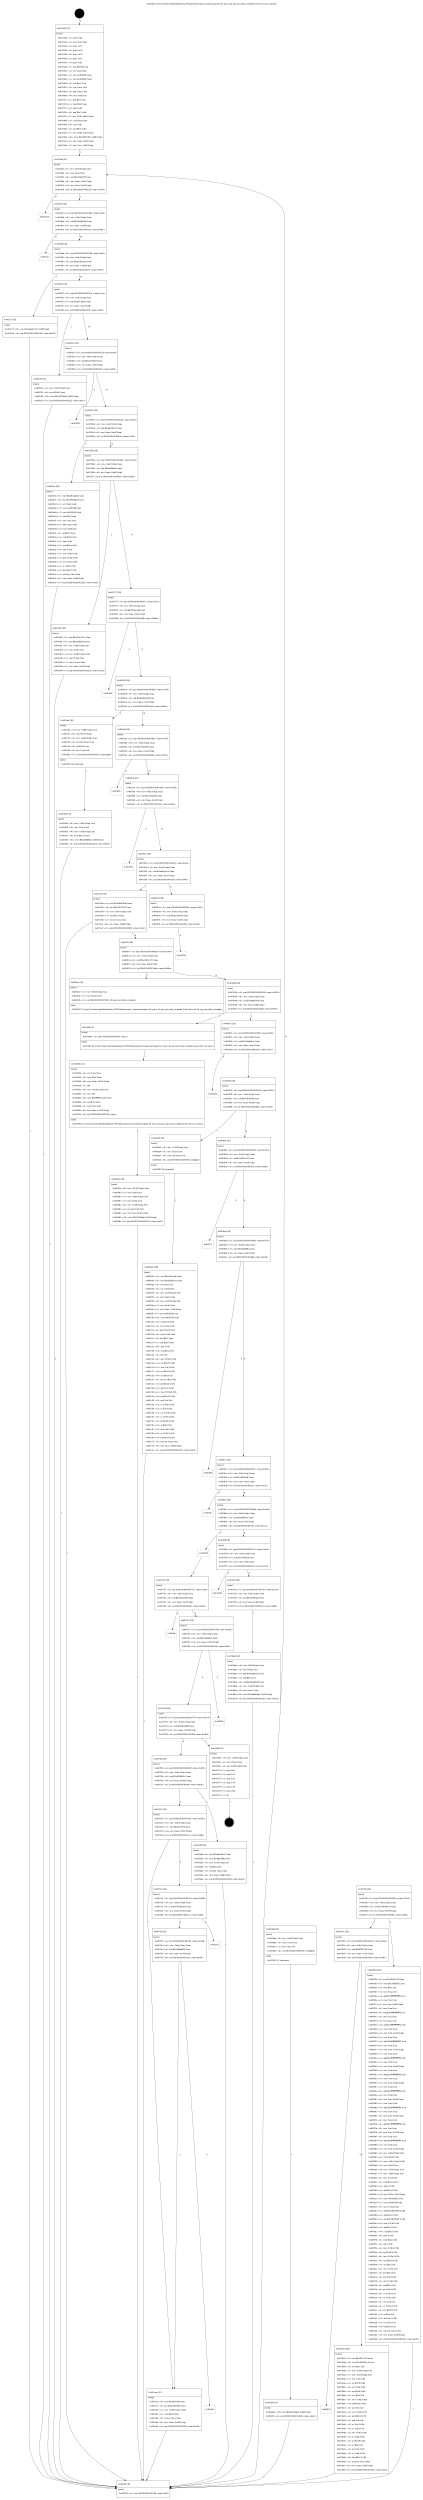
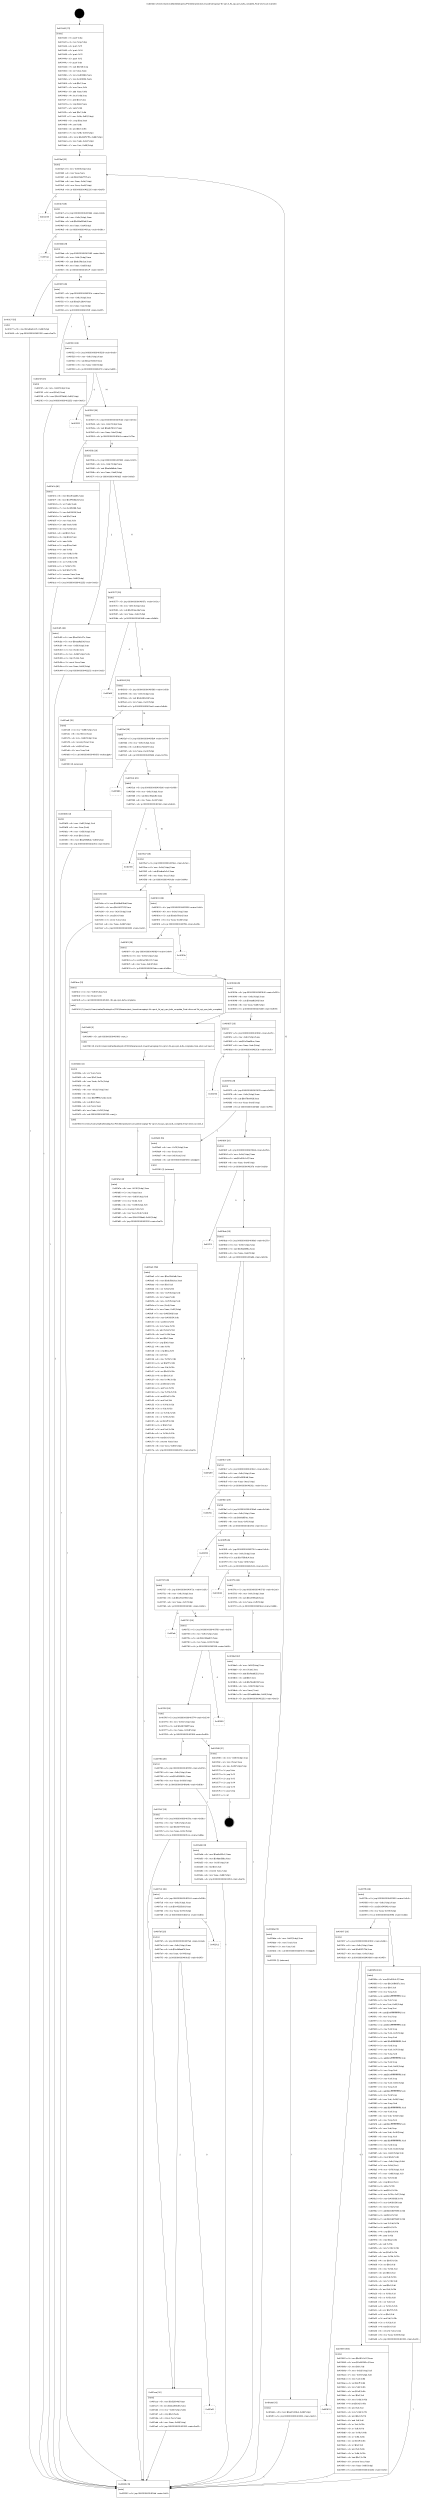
edge "0x401c8e [30]" -> "0x40161f [28]": now "0x401603 [28]" -> "0x40161f [28]"
